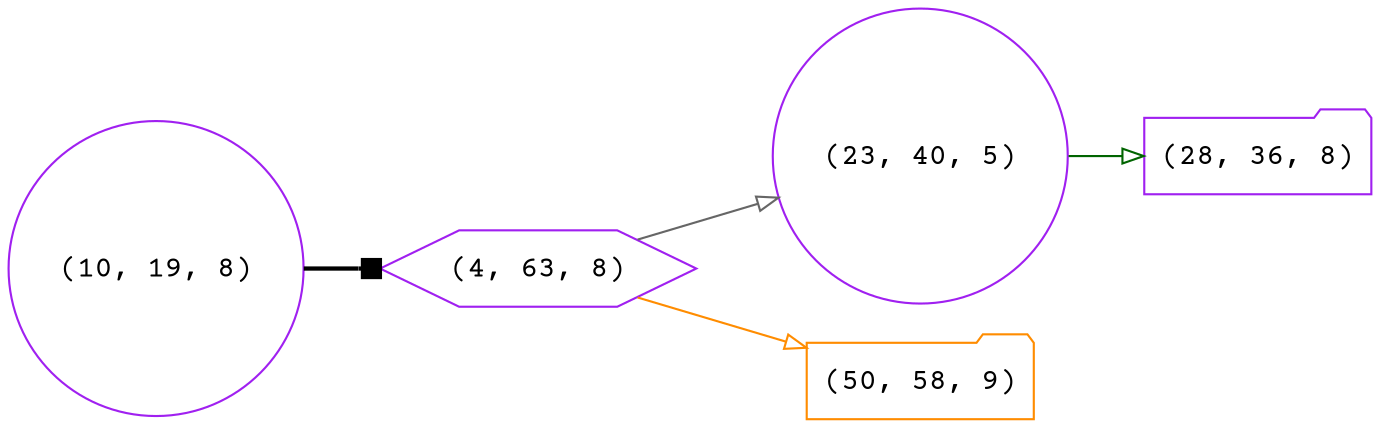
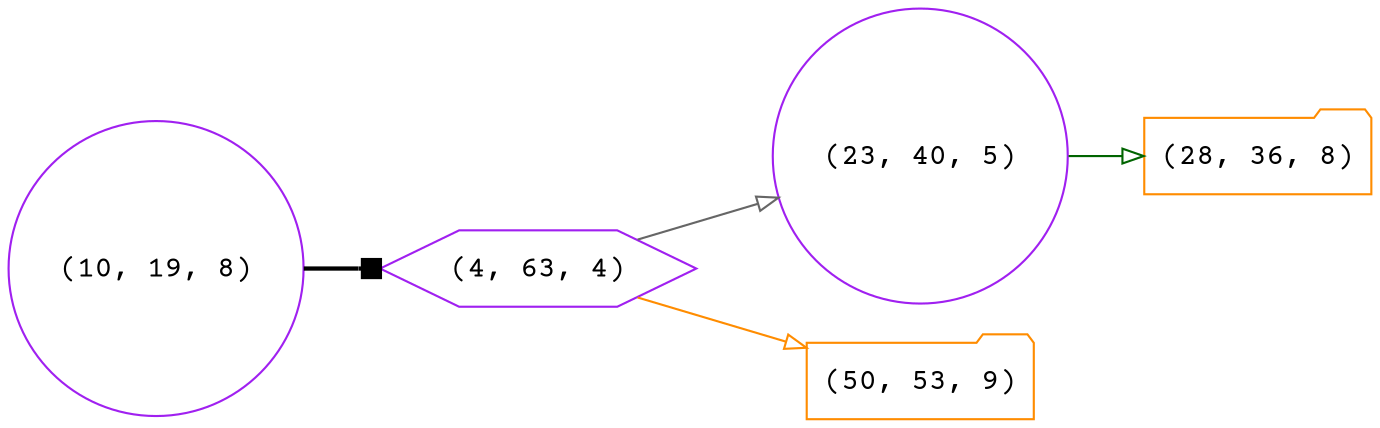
node "(28, 36, 8)": color purple -> darkorange
node "(4, 63, 8)": label "(4, 63, 8)" -> "(4, 63, 4)"
node "(50, 58, 9)": label "(50, 58, 9)" -> "(50, 53, 9)"
